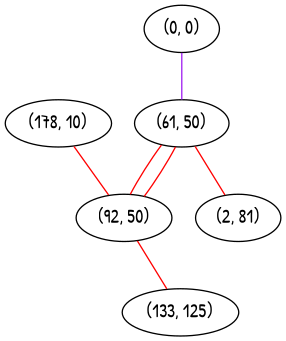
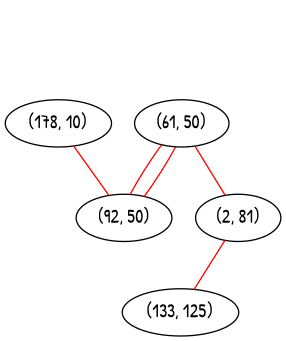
node "(0, 0)": removed
edge "(92, 50)" -- "(133, 125)": now "(2, 81)" -- "(133, 125)"
